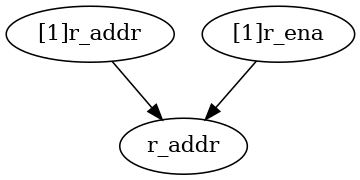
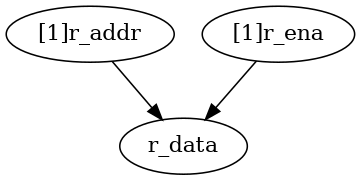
node "r_addr": label "r_addr" -> "r_data"
